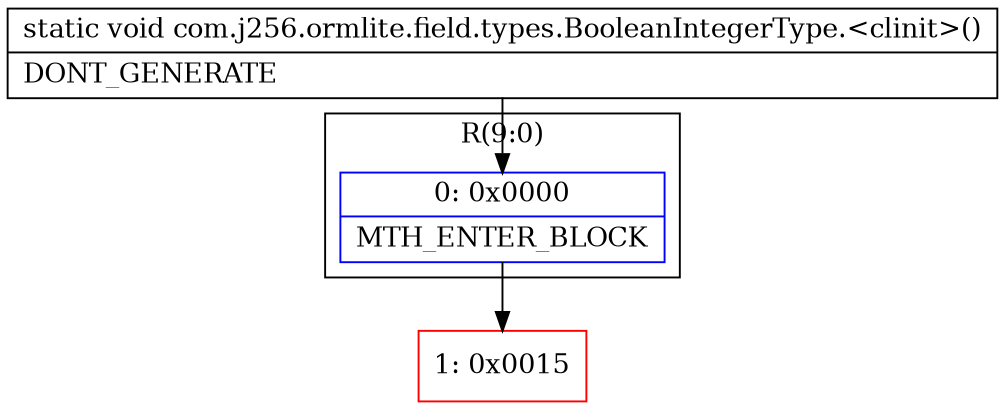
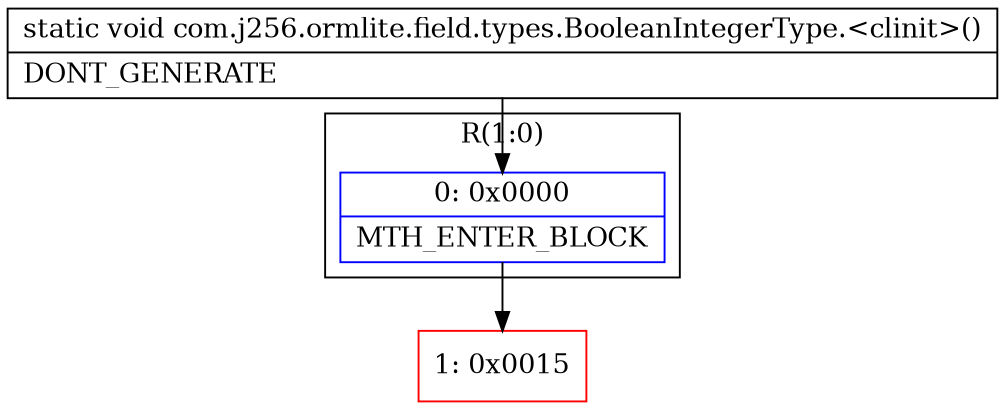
cluster "R(9:0)": label "R(9:0)" -> "R(1:0)"
